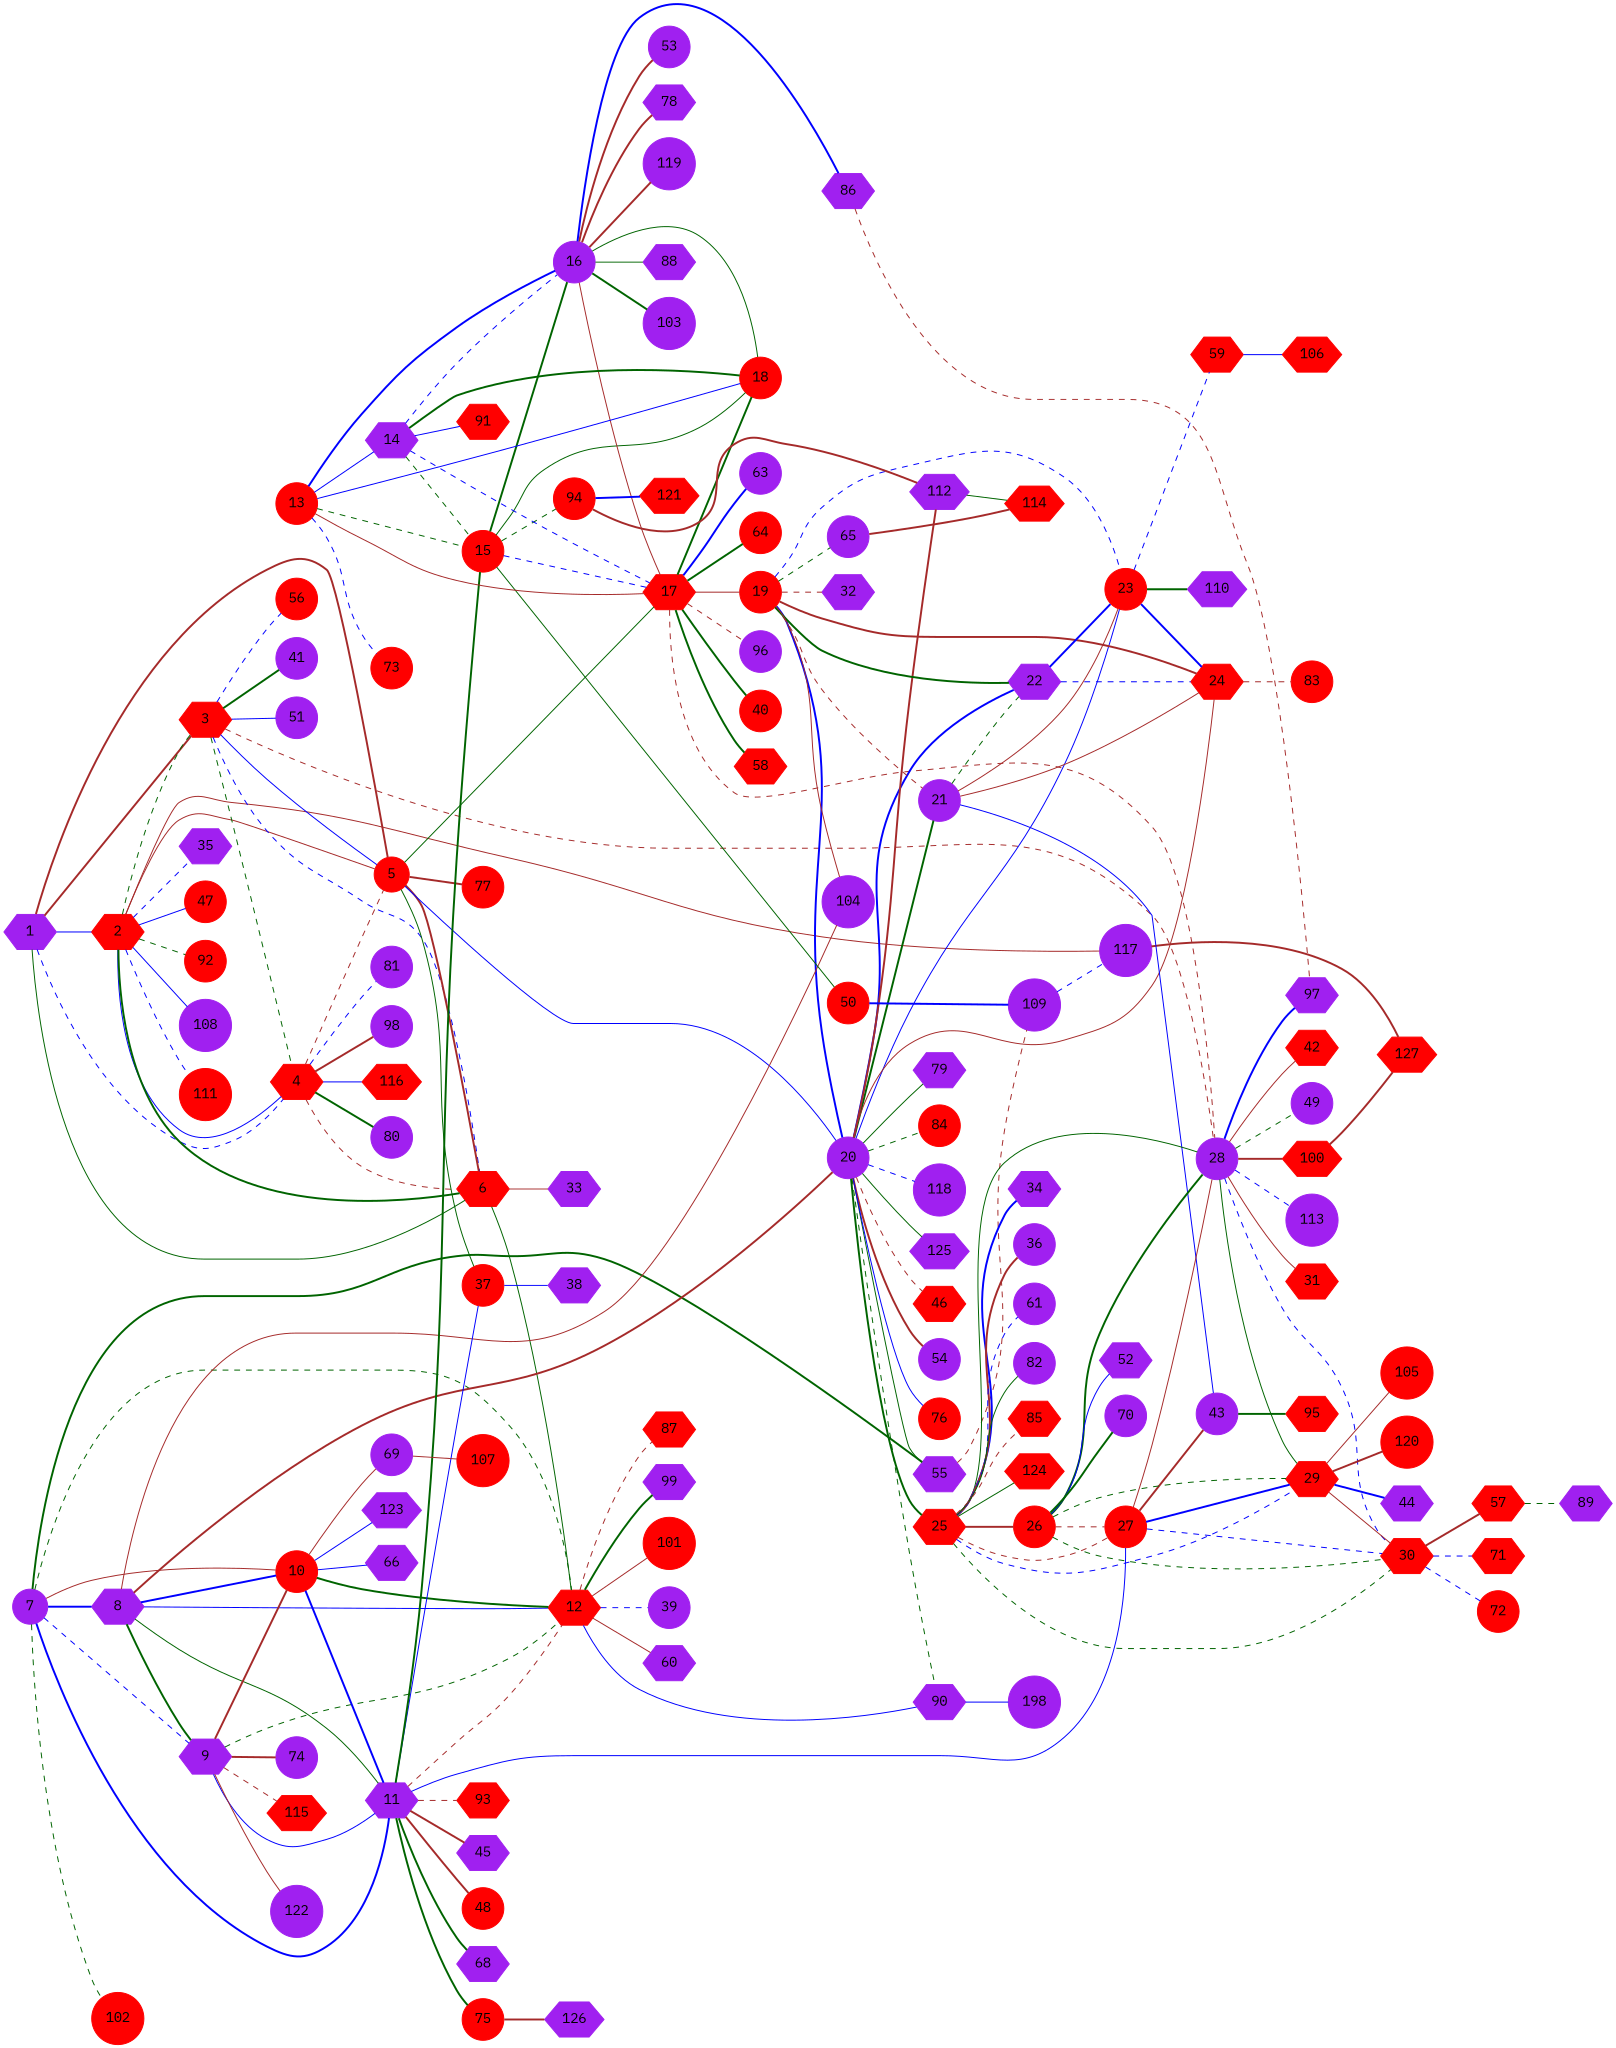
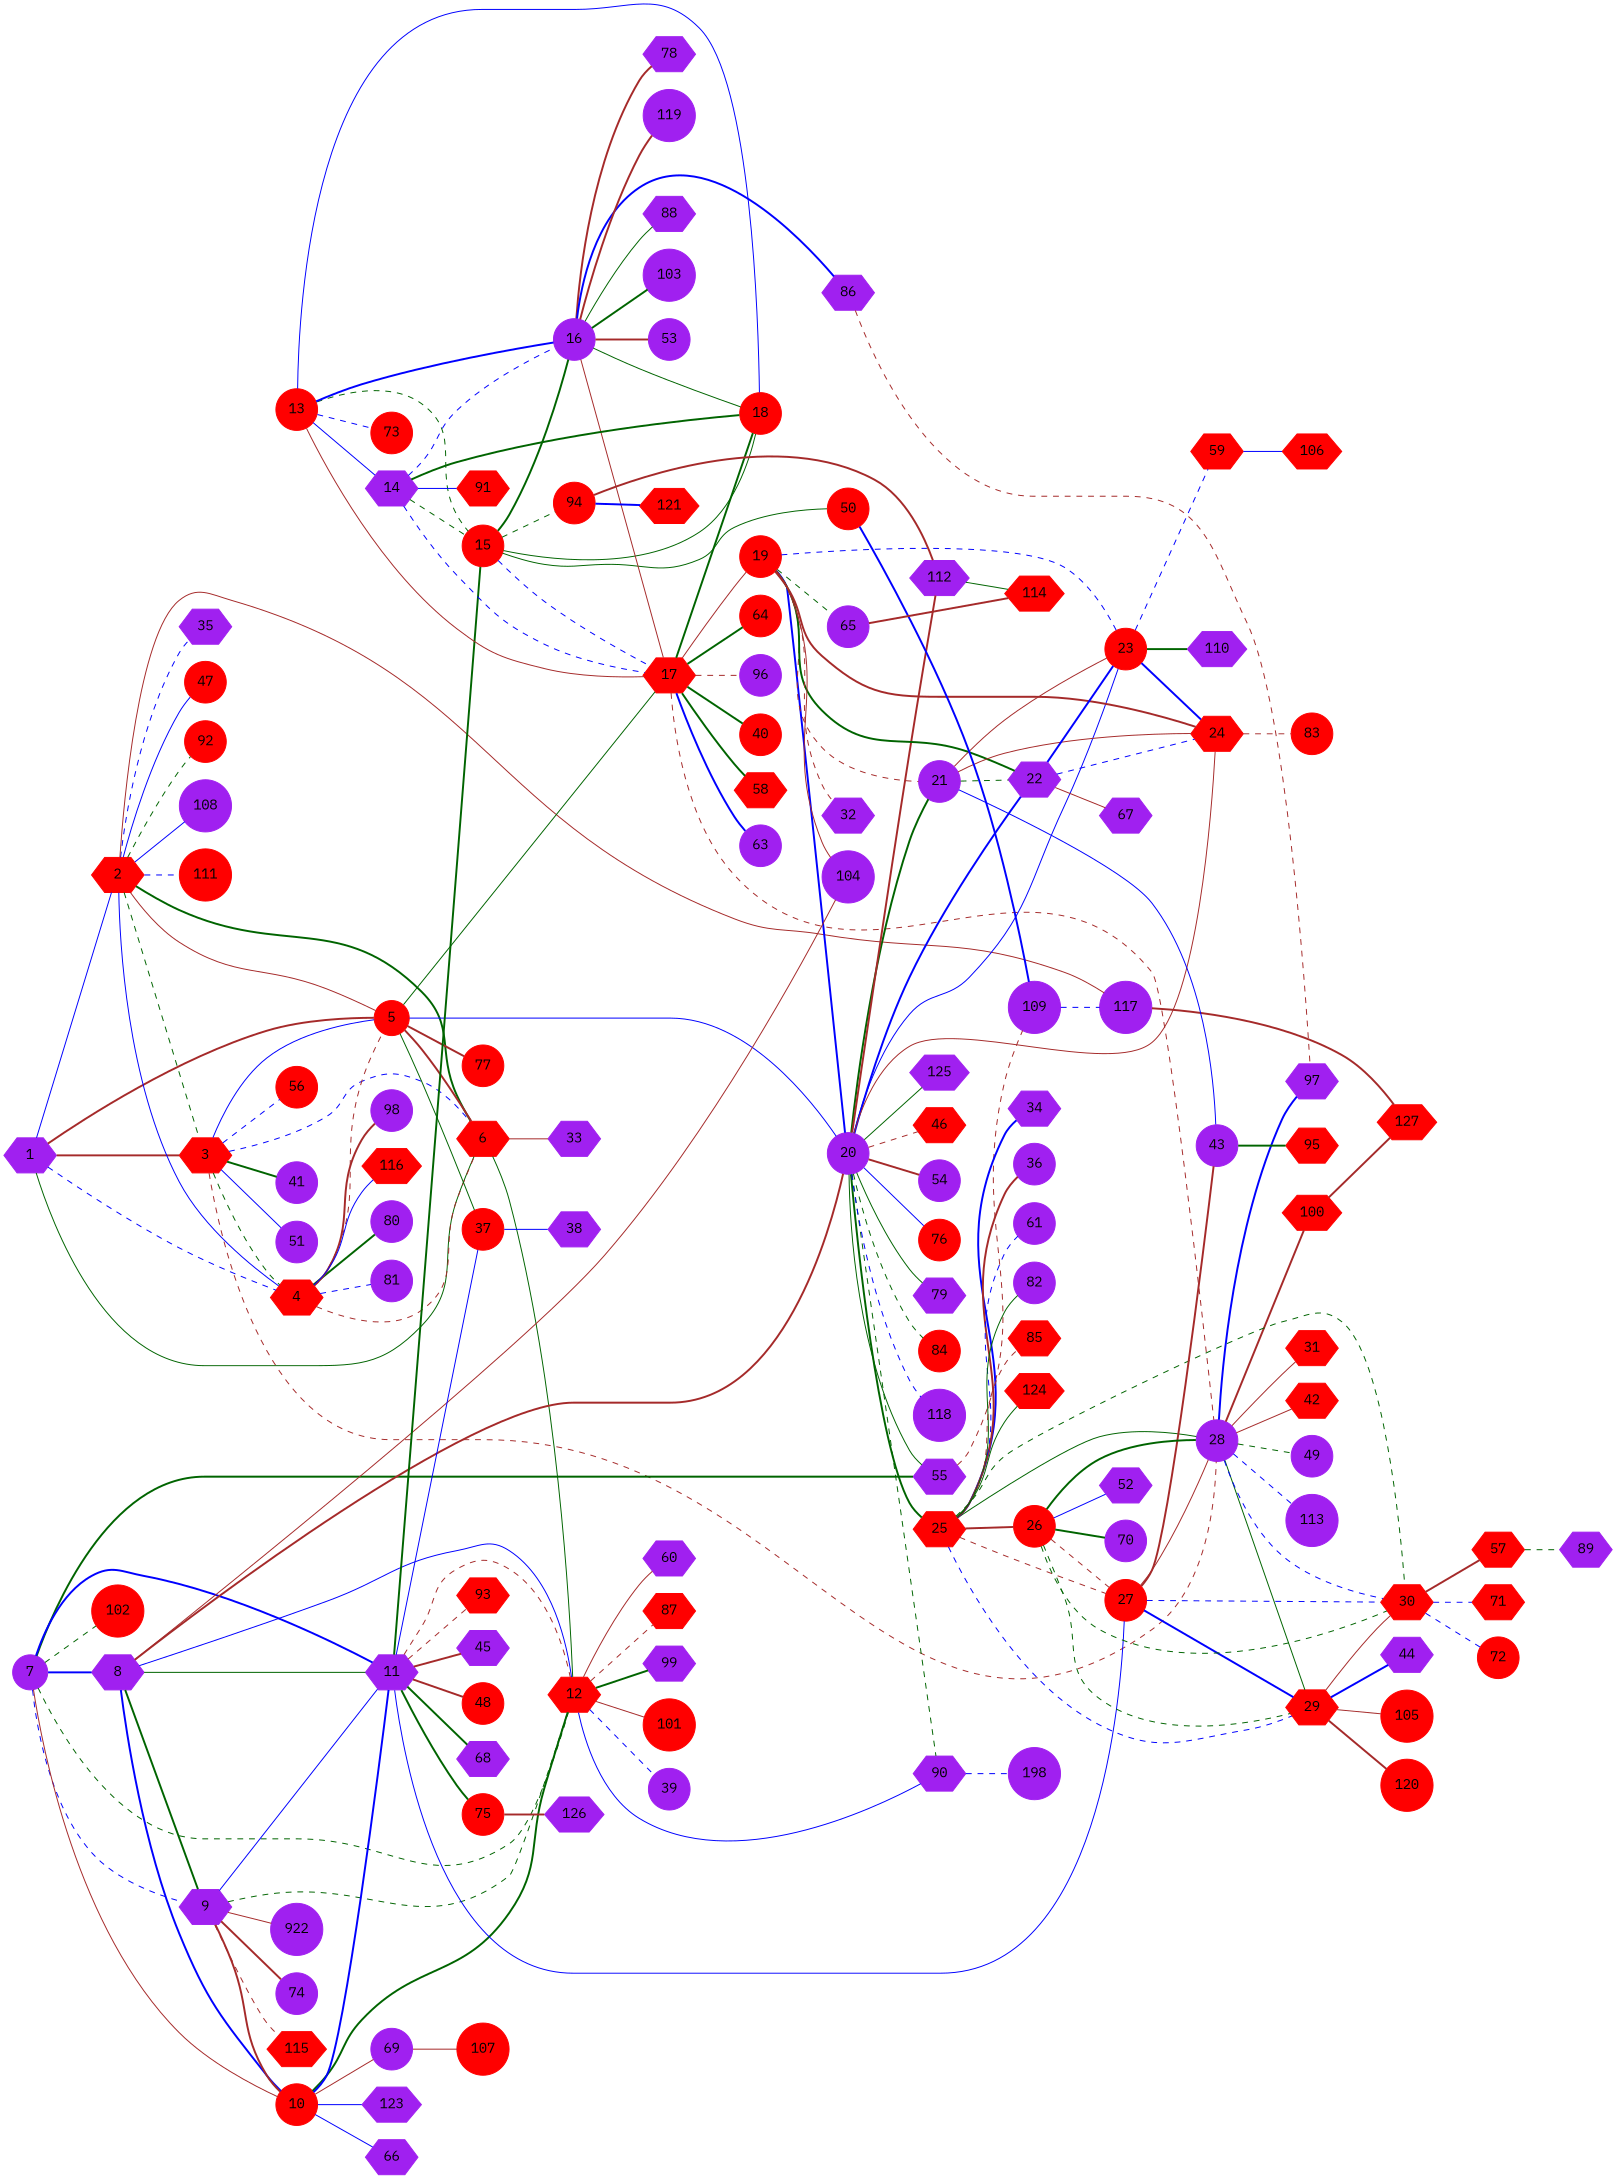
node "67": added
edge "90" -- "198": style solid -> dashed
node "122": label "122" -> "922"
